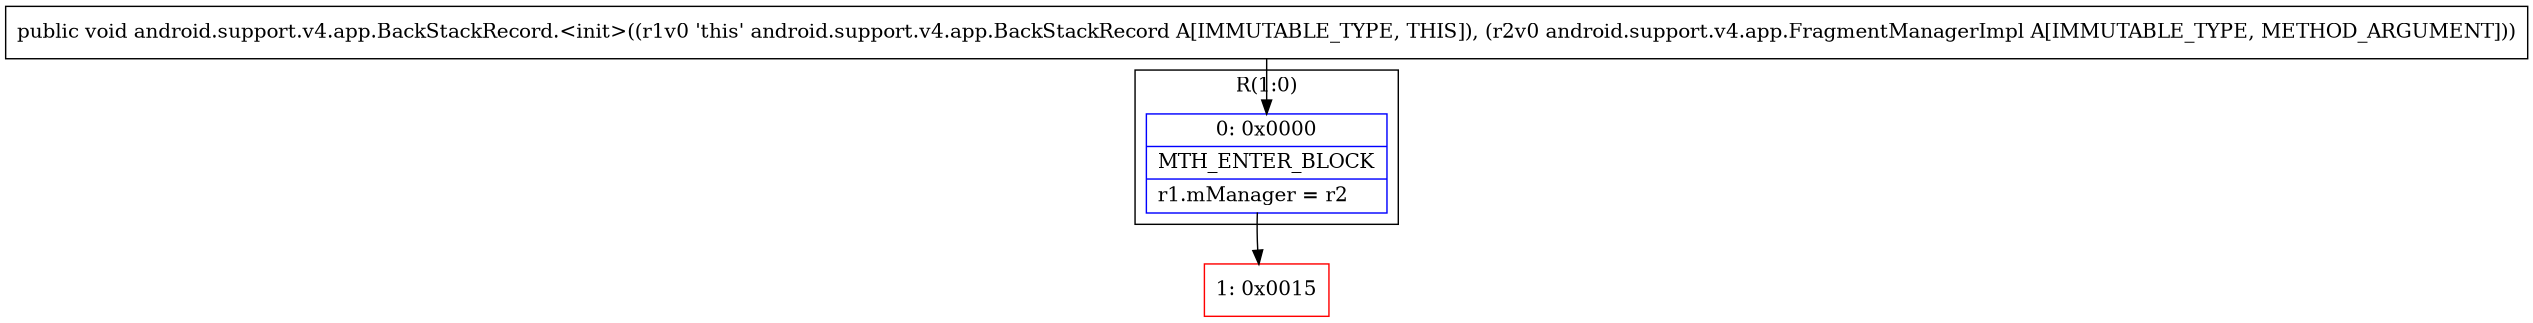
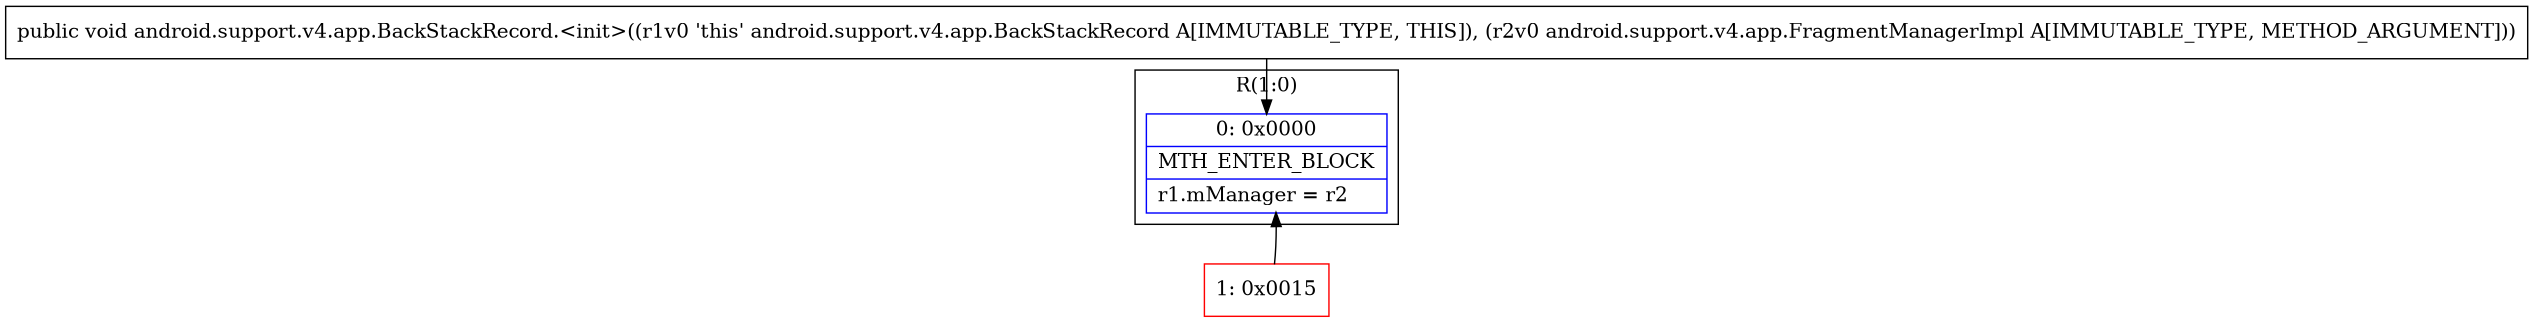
edge "0: 0x0000" -> "1: 0x0015": reversed
